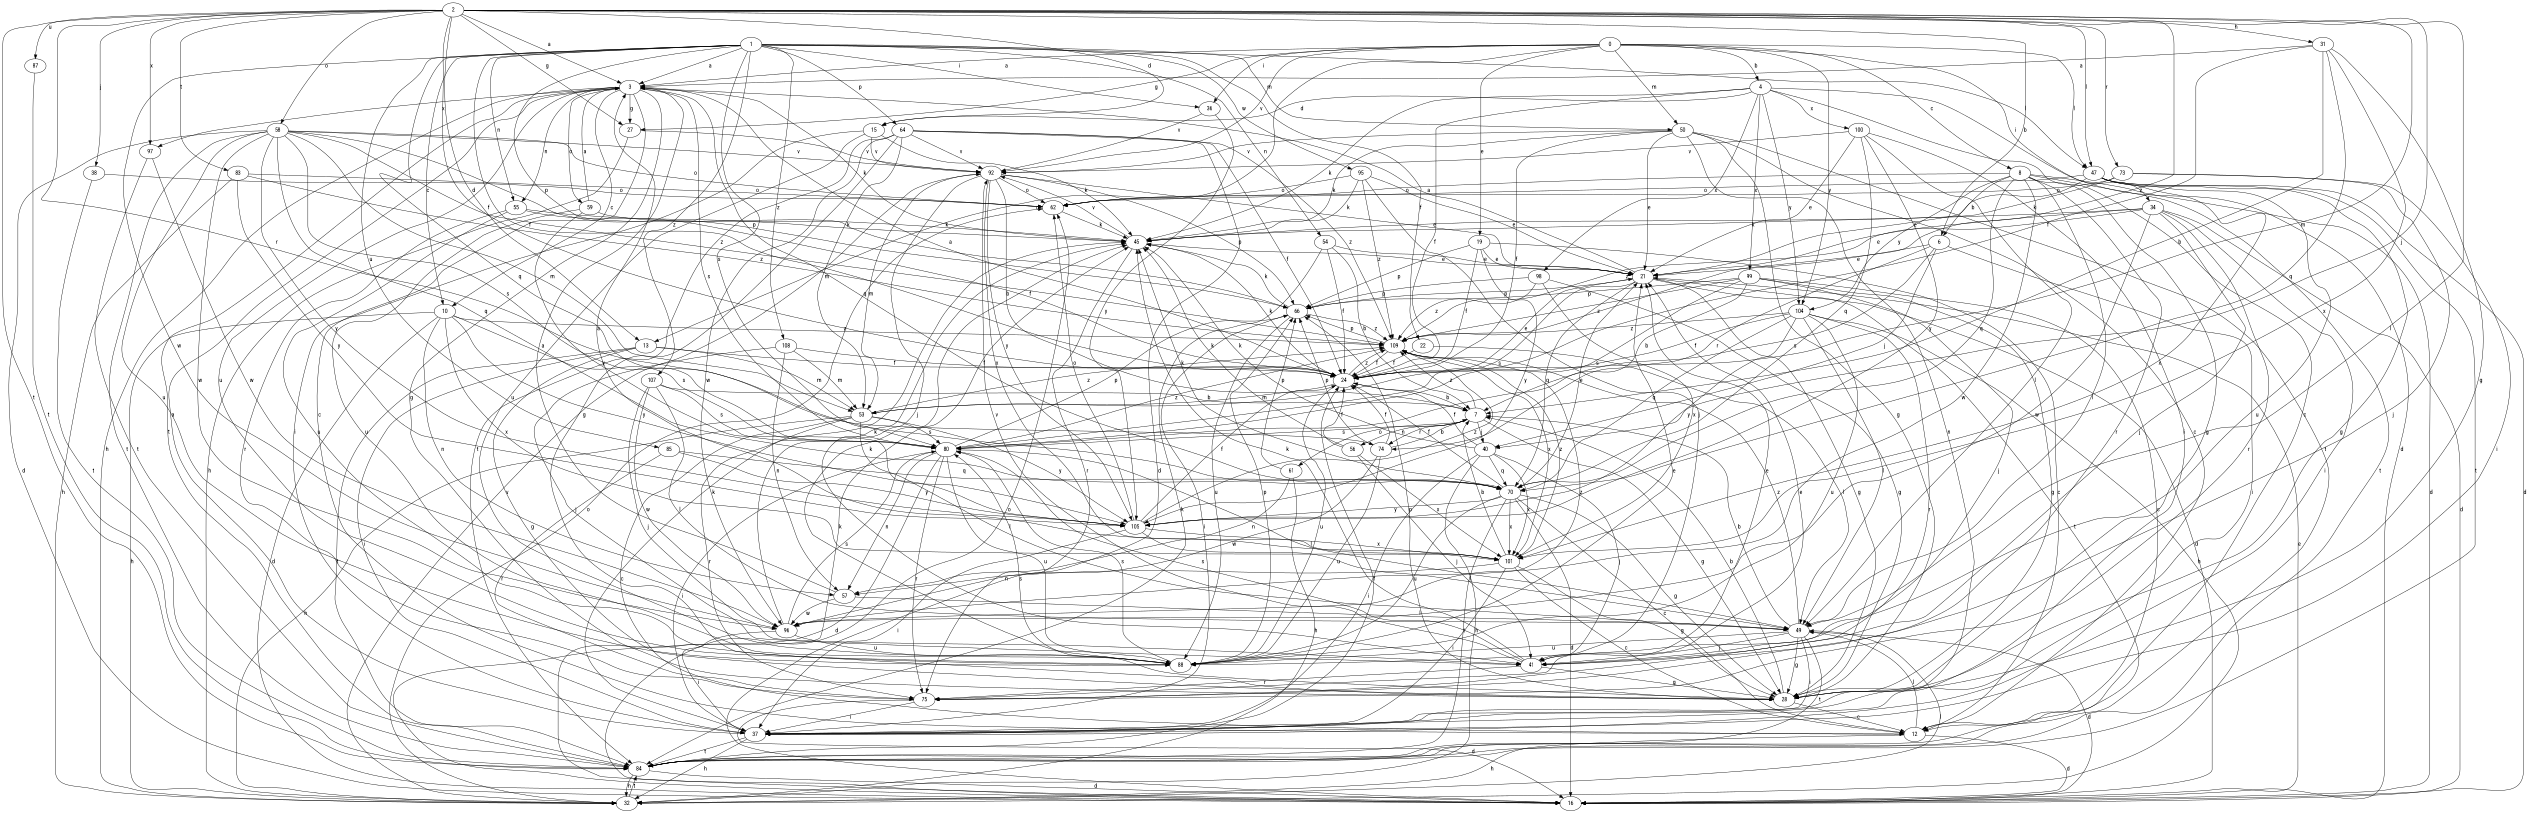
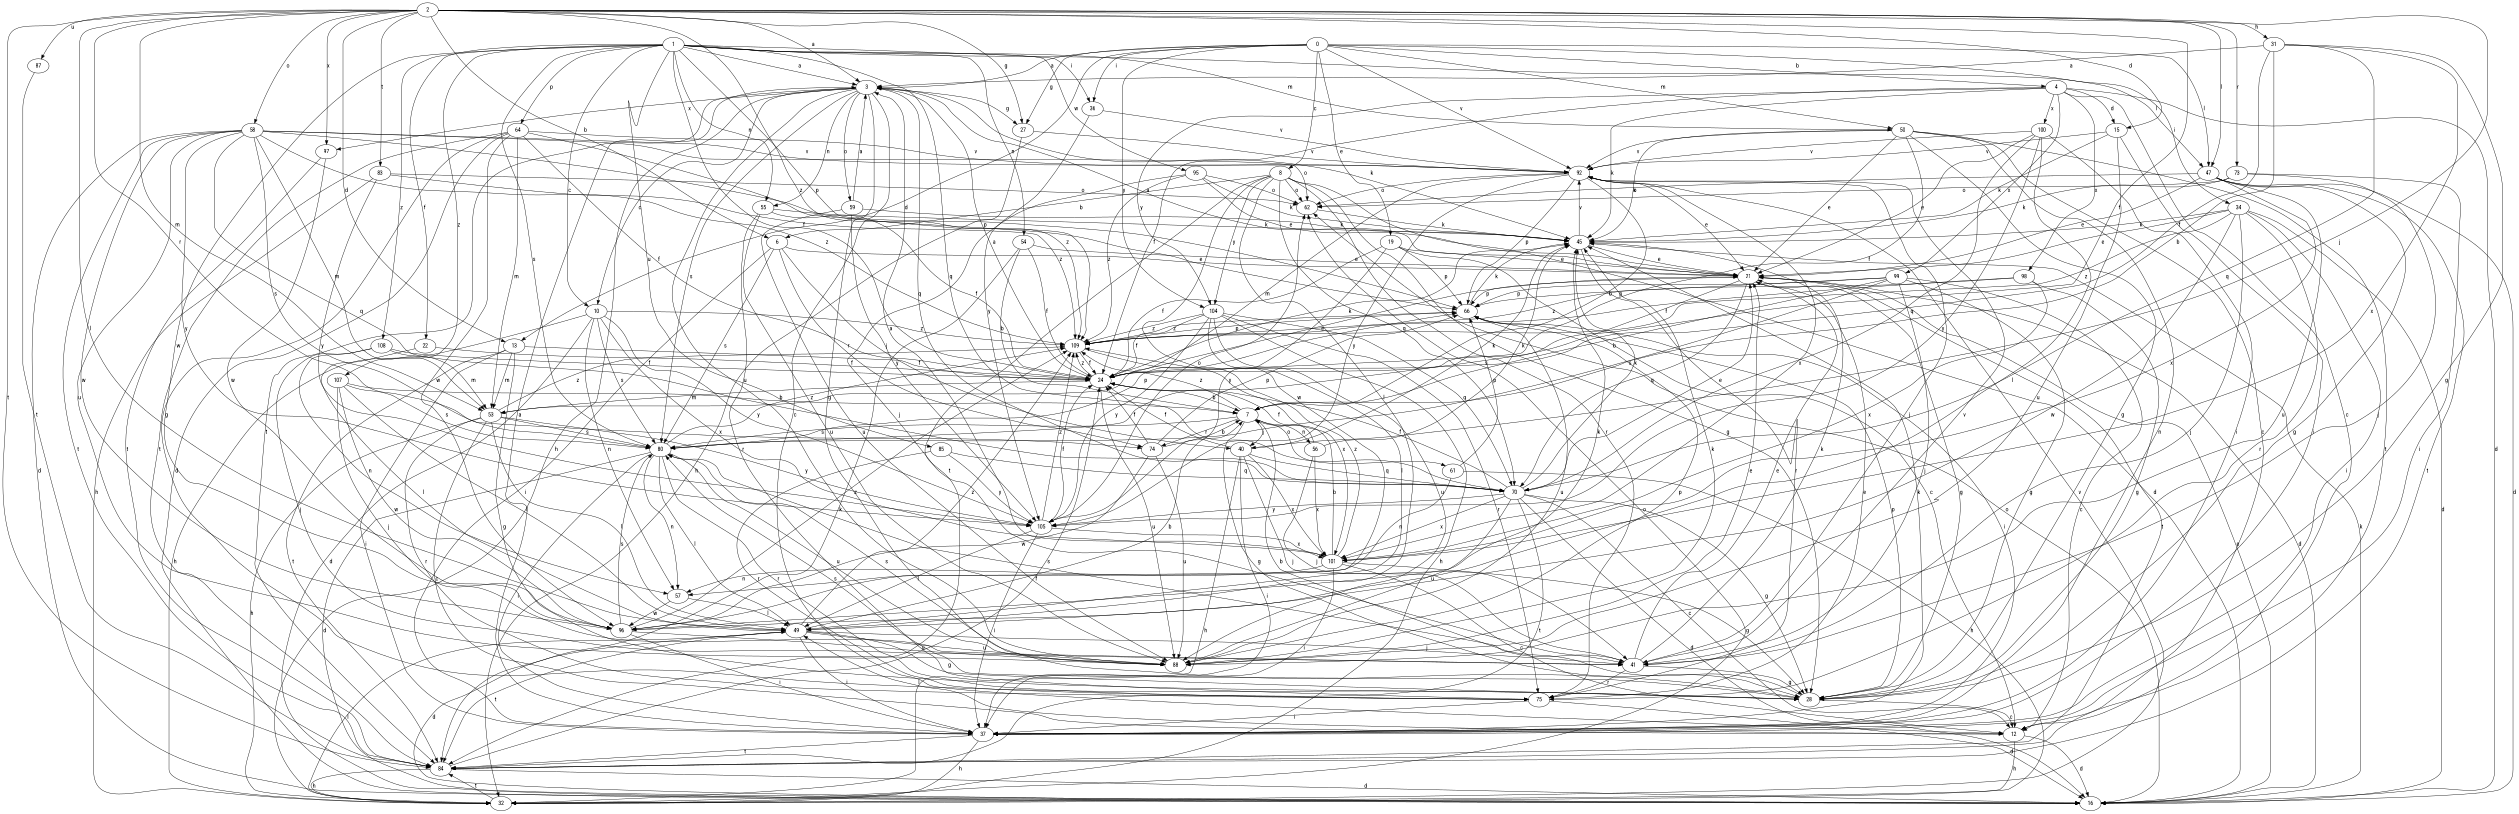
node "38": removed
edge "98" -> "109": label "z" -> "f"
edge "57" -> "3": removed, label "a"
